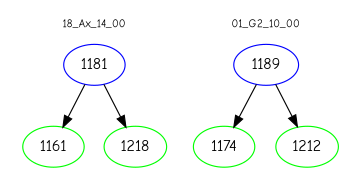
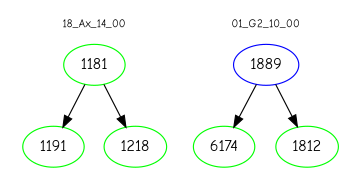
node "1181": color blue -> green
node "1189": label "1189" -> "1889"
node "1161": label "1161" -> "1191"
node "1174": label "1174" -> "6174"
node "1212": label "1212" -> "1812"
